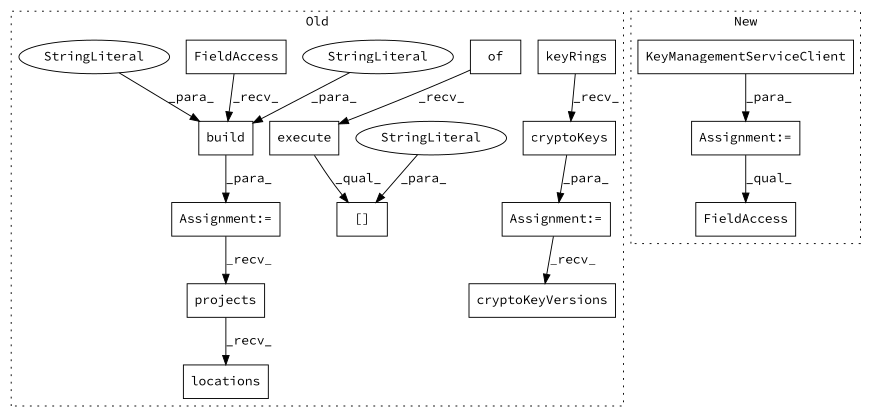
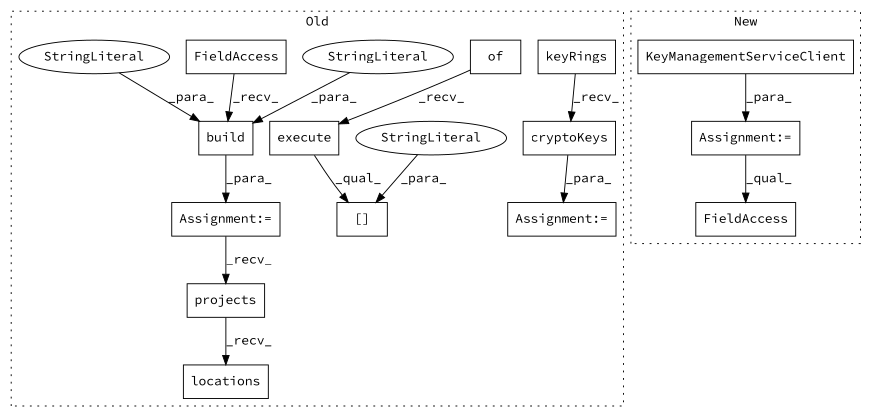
node "cryptoKeyVersions": removed
